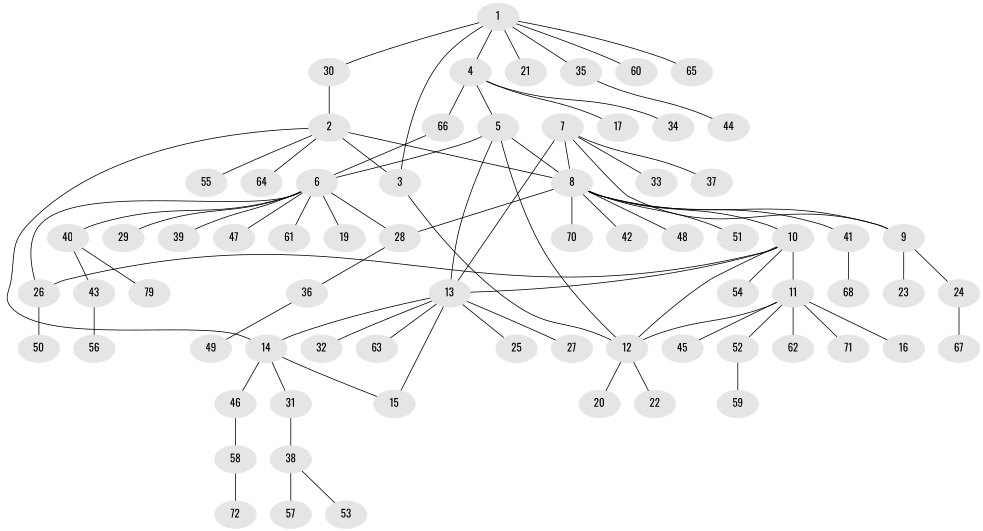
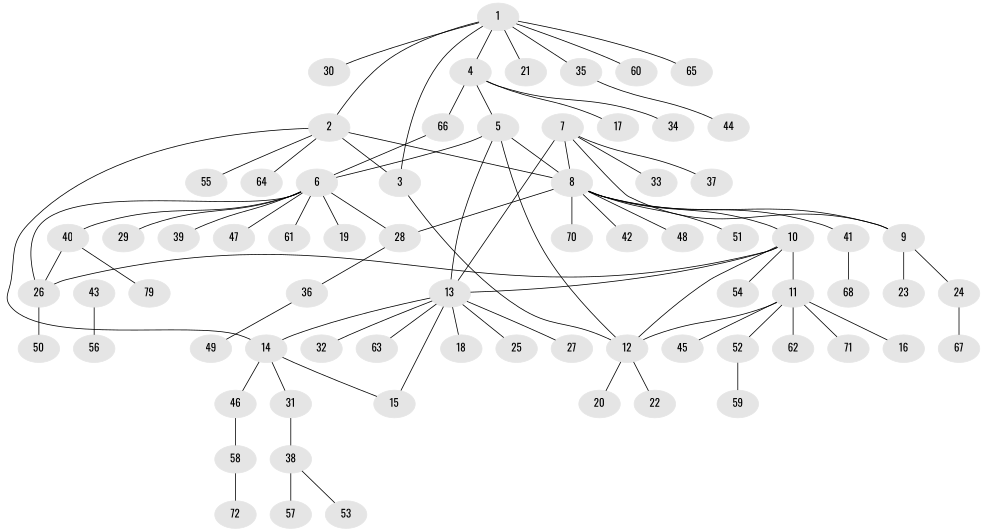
edge "30" -- "2": now "1" -- "2"
edge "40" -- "43": now "40" -- "26"
node "18": added
